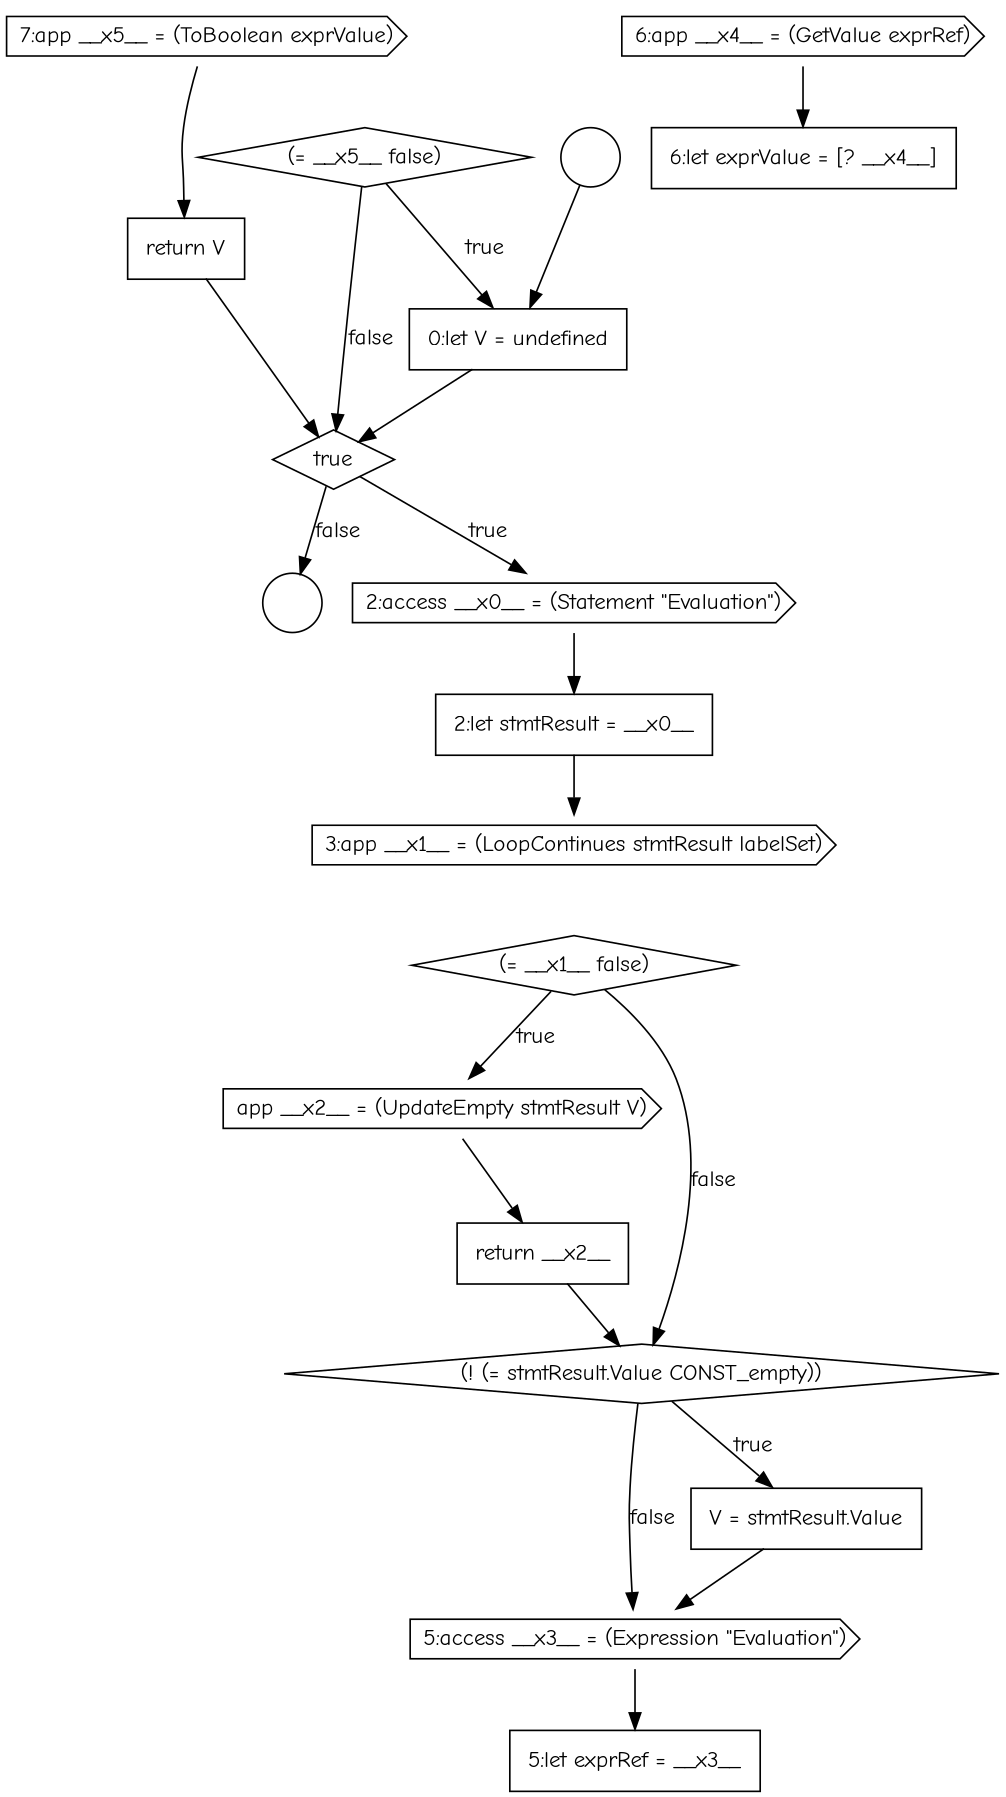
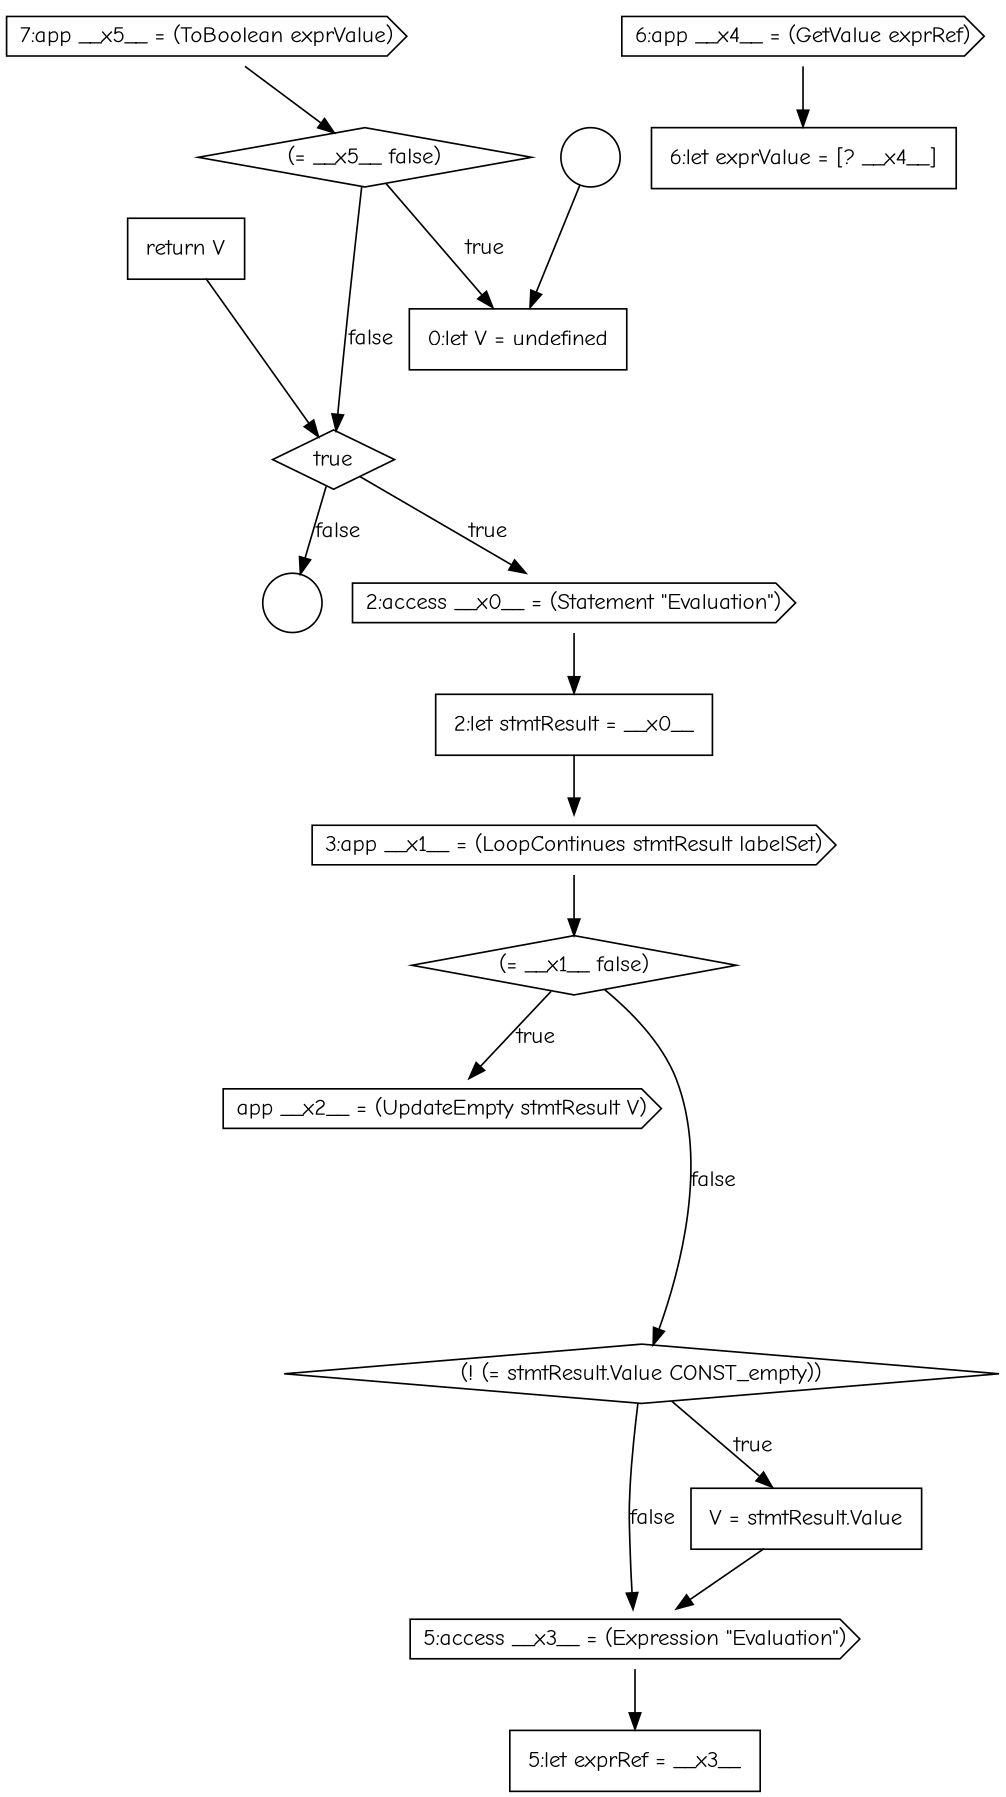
edge "7:app __x5__ = (ToBoolean exprValue)" -> "return V": now "7:app __x5__ = (ToBoolean exprValue)" -> "(= __x5__ false)"
edge "0:let V = undefined" -> "true": removed
edge "3:app __x1__ = (LoopContinues stmtResult labelSet)" -> "(= __x1__ false)": added
node "return __x2__": removed
